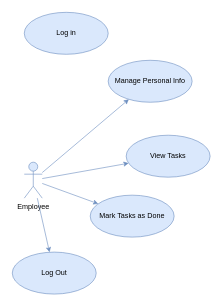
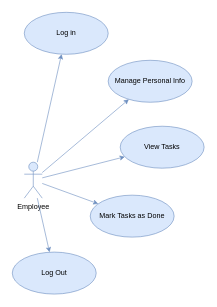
edge "Employee" -> "Log in": added
node "View Tasks": moved (168, 156) -> (162, 147)
